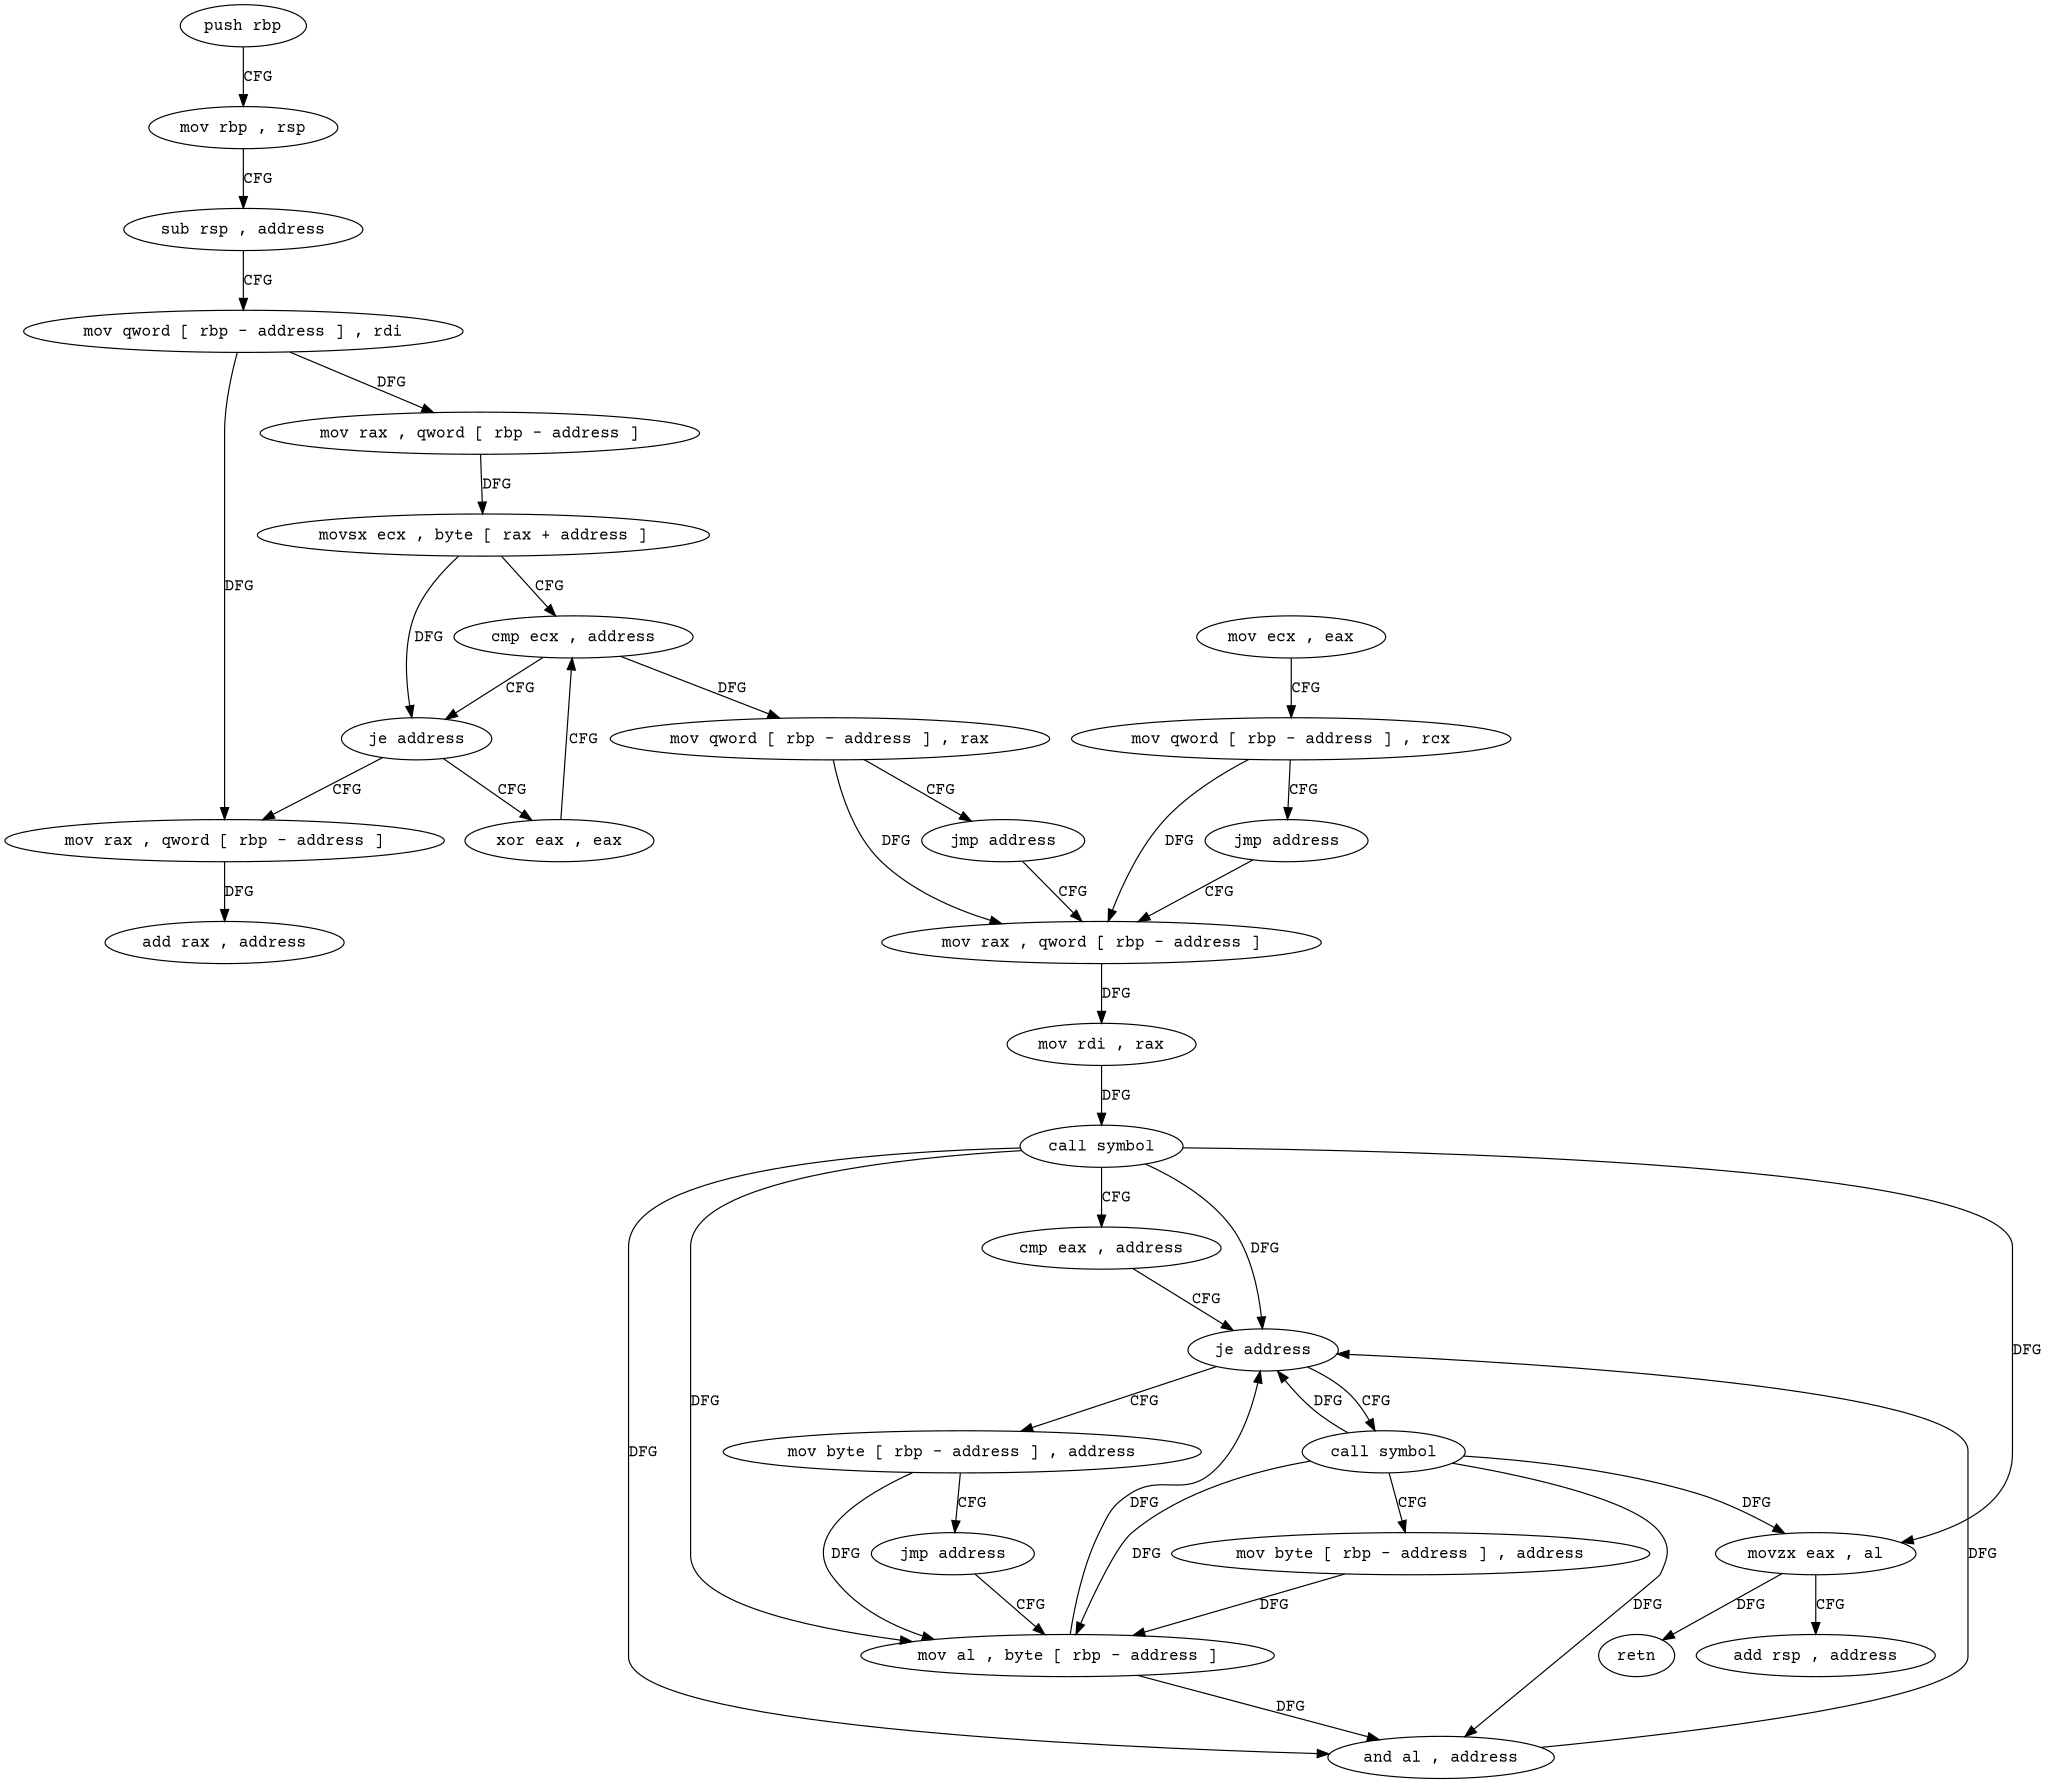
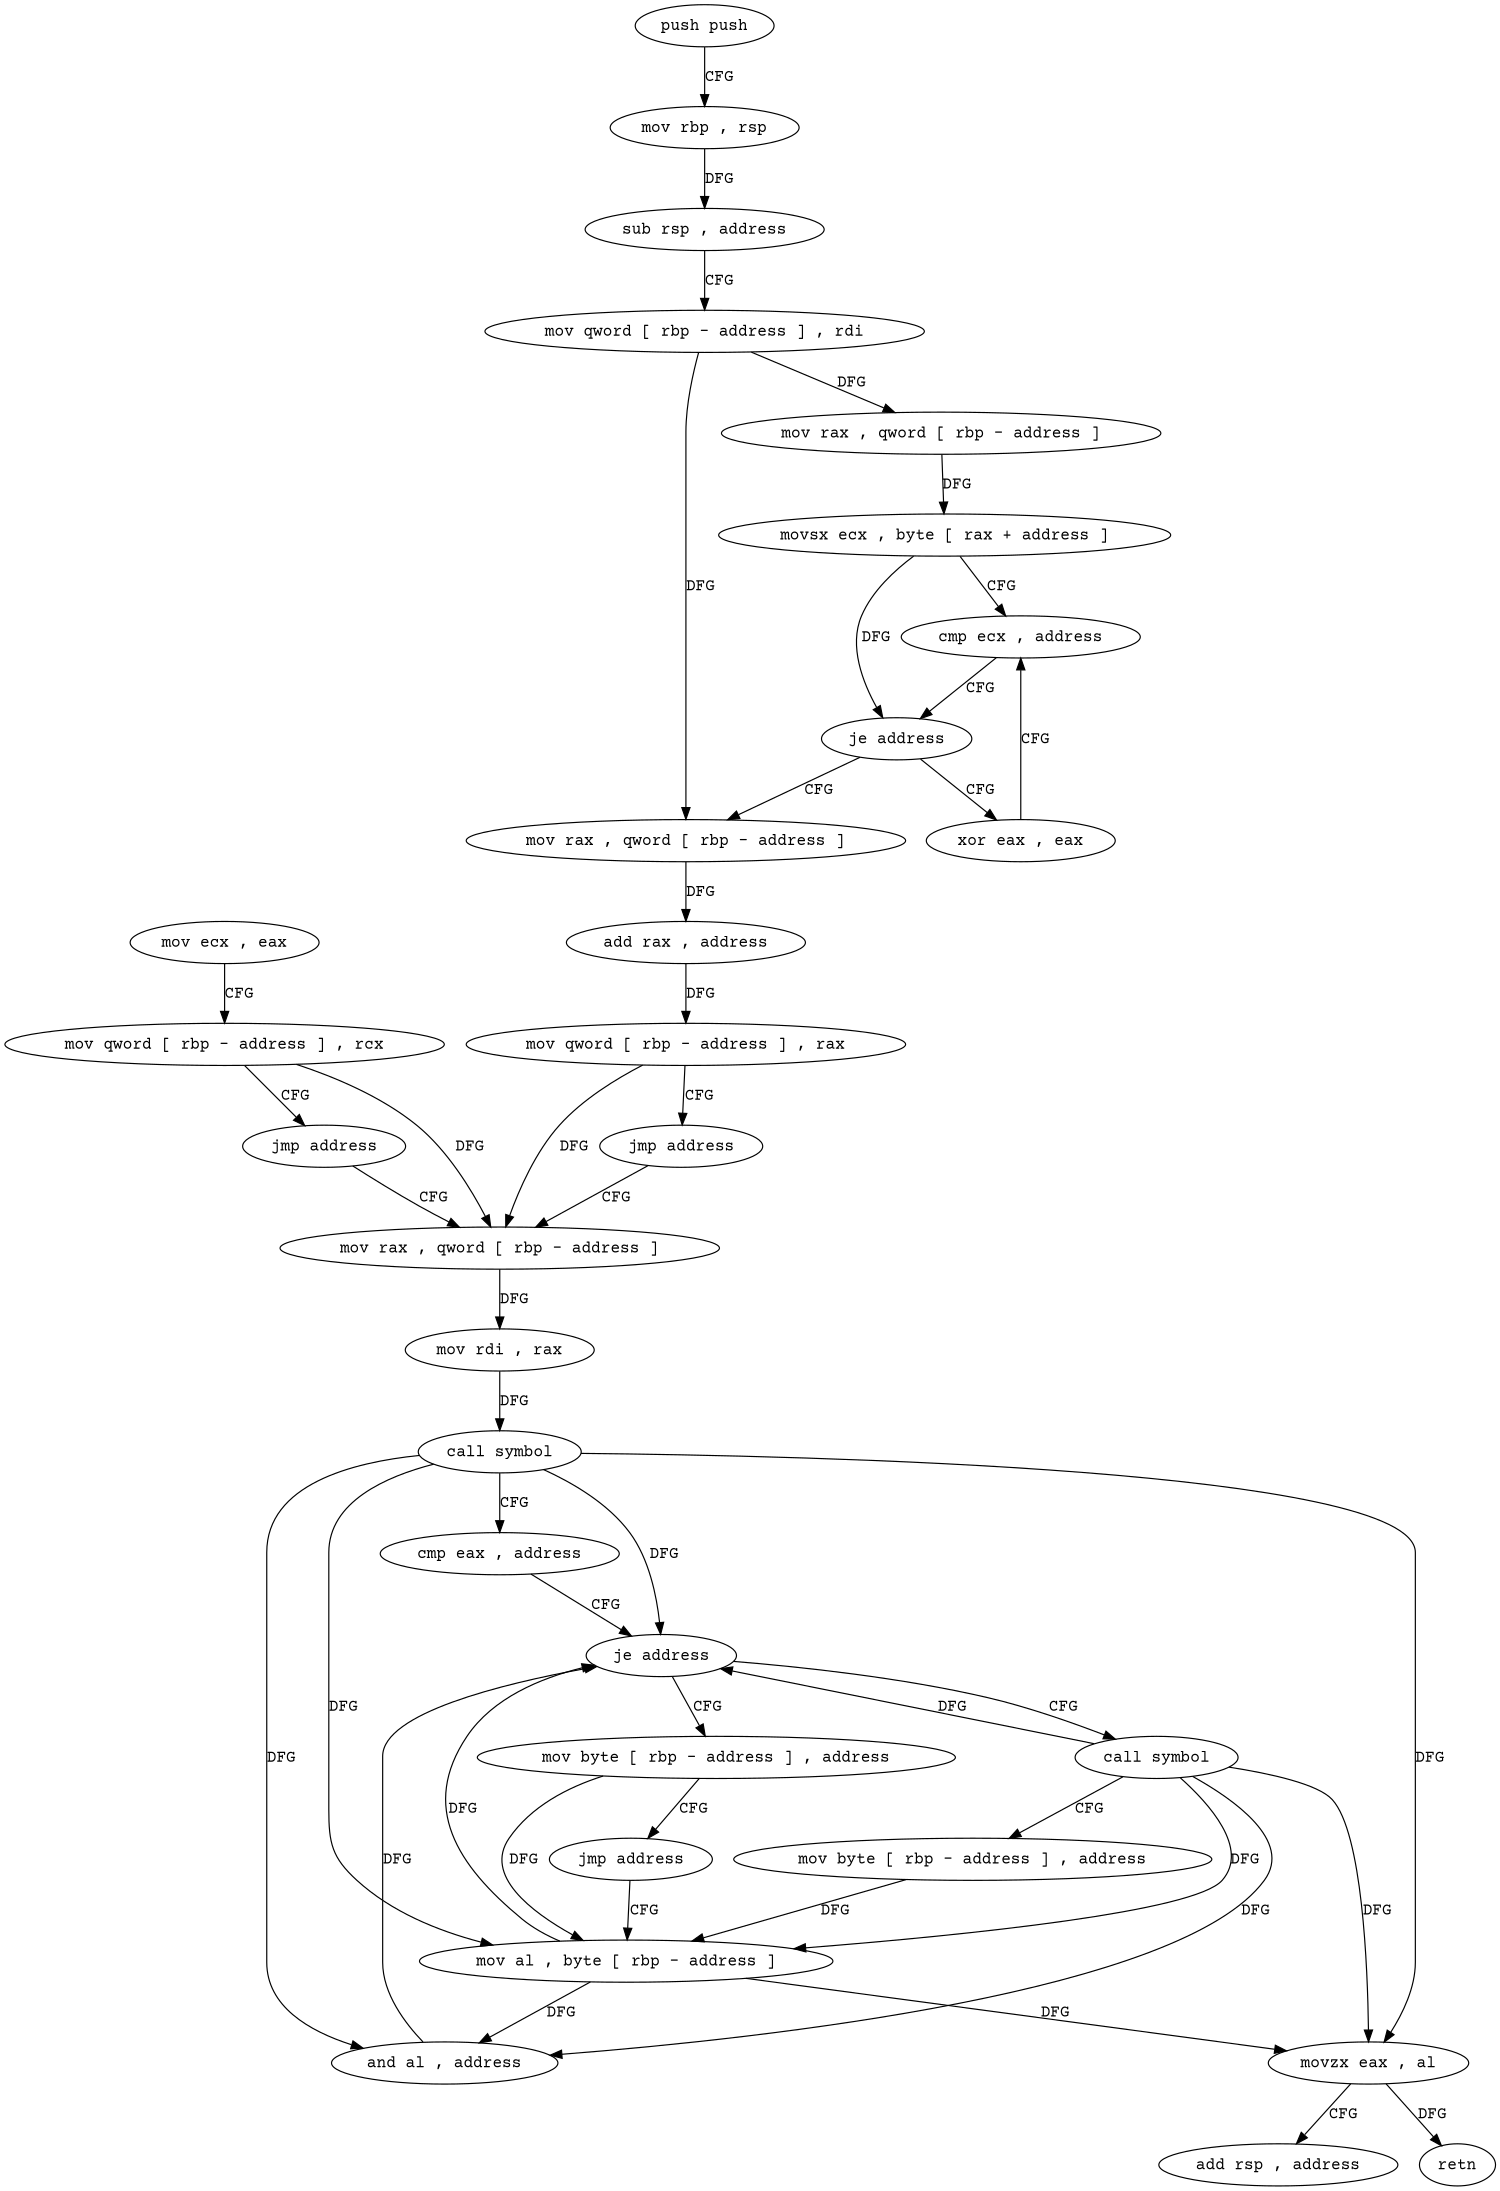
node "push rbp": label "push rbp" -> "push push"
edge "mov rbp , rsp" -> "sub rsp , address": label "CFG" -> "DFG"
edge "cmp ecx , address" -> "mov qword [ rbp - address ] , rax": now "add rax , address" -> "mov qword [ rbp - address ] , rax"
edge "mov al , byte [ rbp - address ]" -> "movzx eax , al": added, label "DFG"
